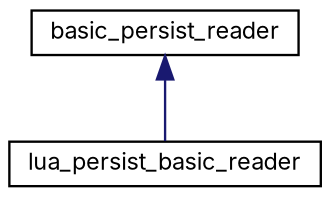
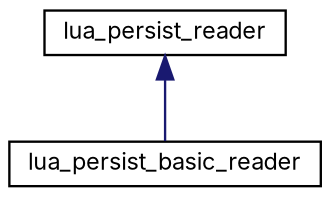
node "basic_persist_reader": label "basic_persist_reader" -> "lua_persist_reader"
